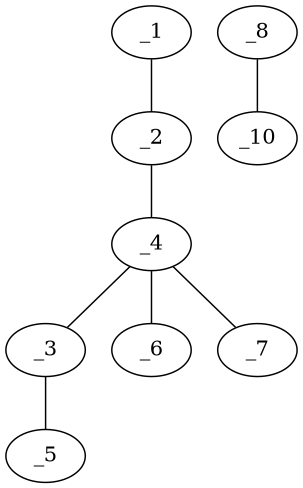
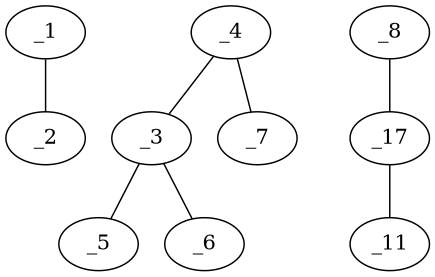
node "_10": label "_10" -> "_17"
edge "_2" -- "_4": removed
node "_11": added
edge "_4" -- "_6": now "_3" -- "_6"
